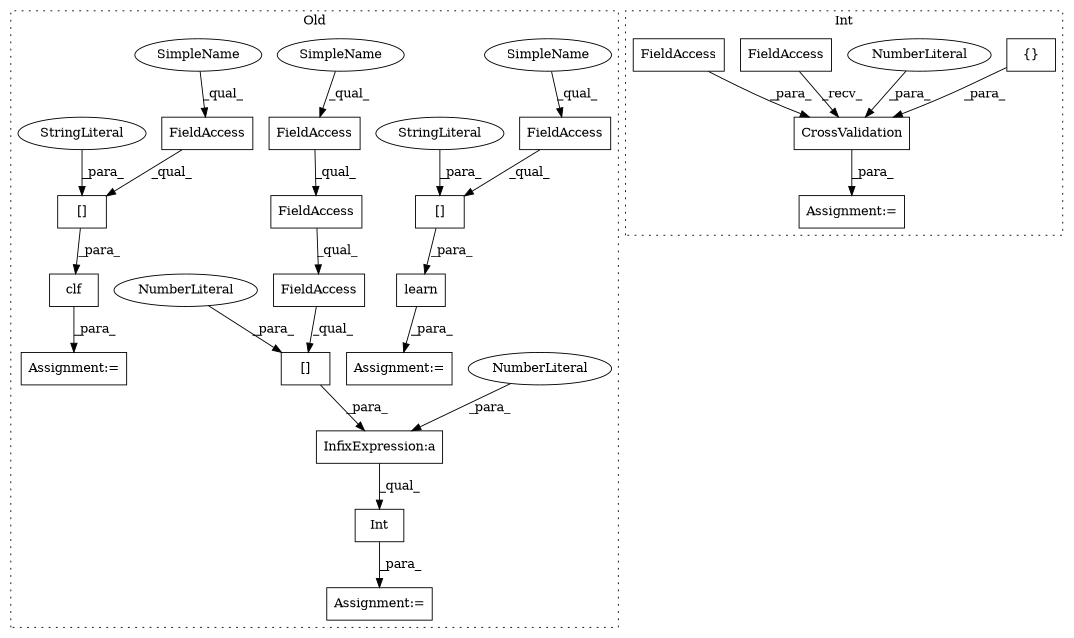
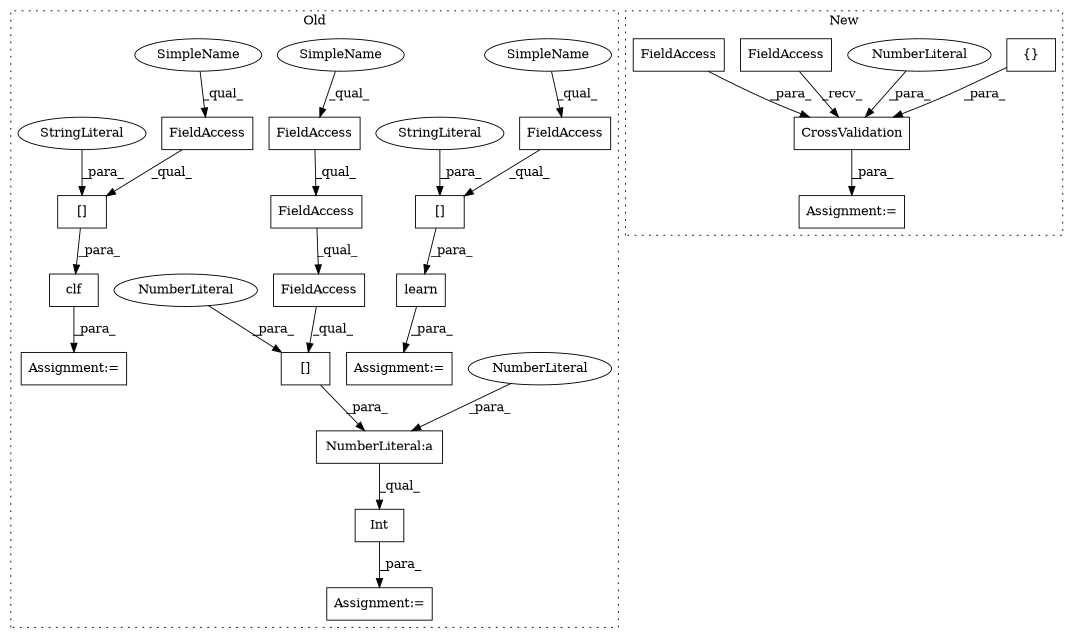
cluster "Int": label "Int" -> "New"
node "InfixExpression:a": label "InfixExpression:a" -> "NumberLiteral:a"
